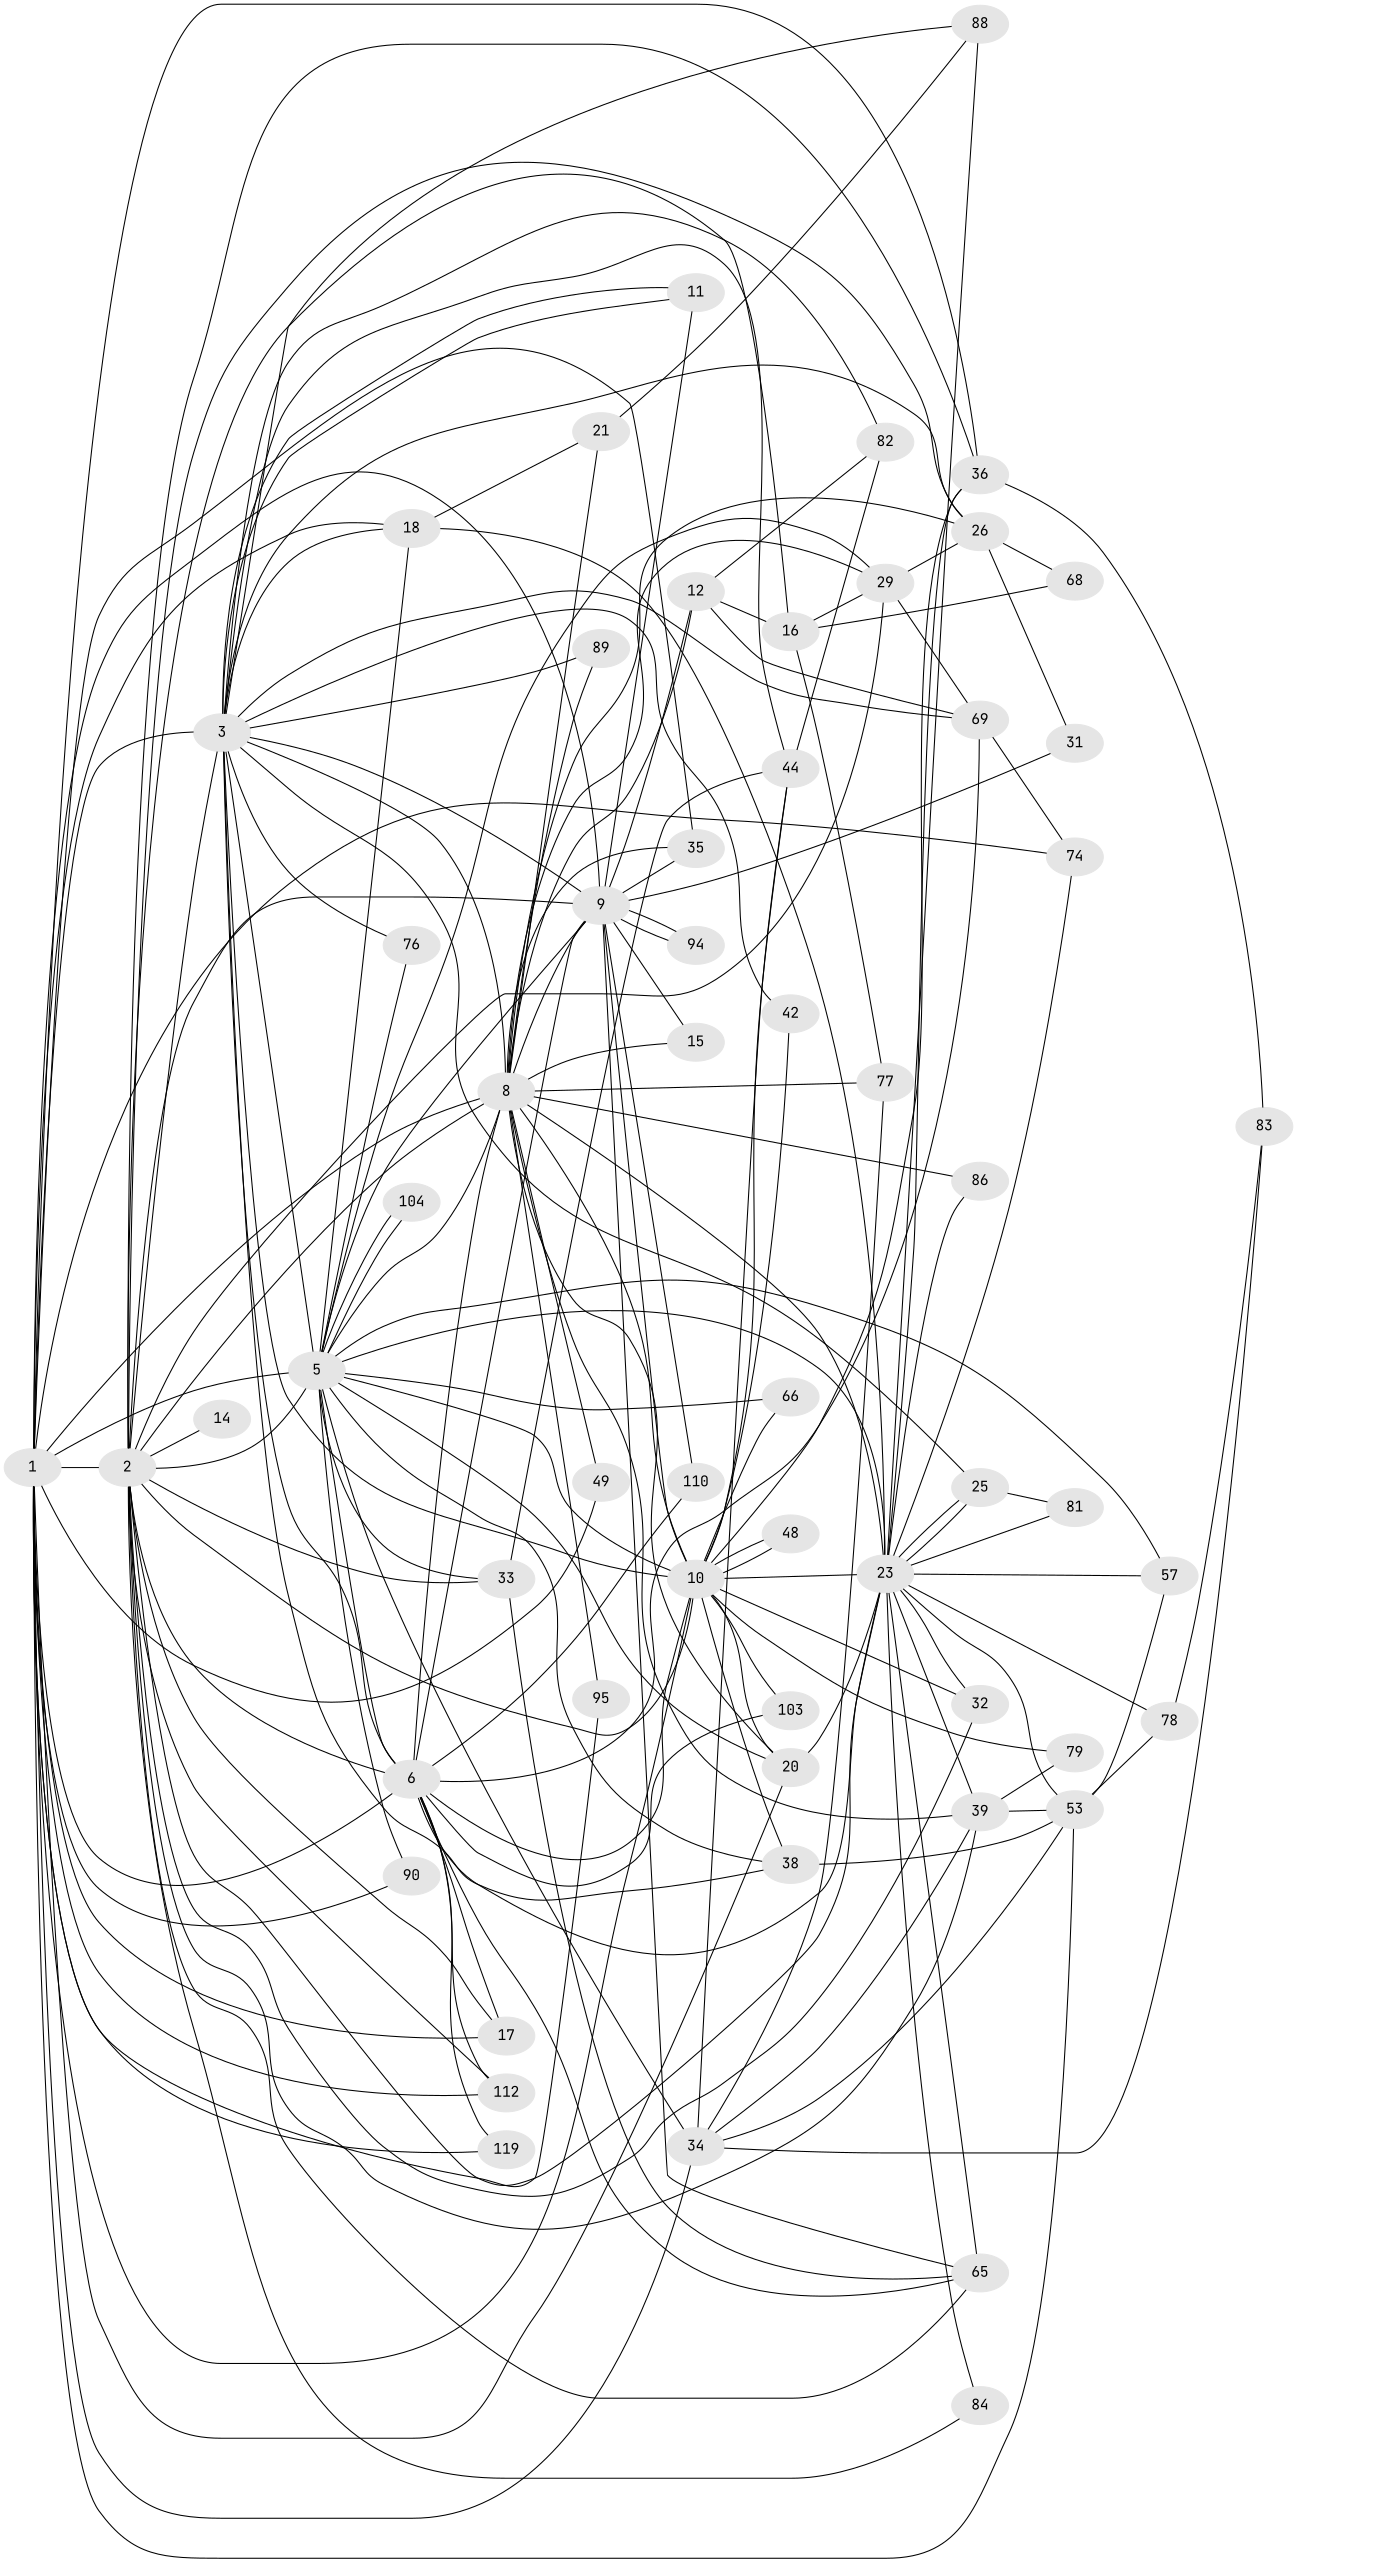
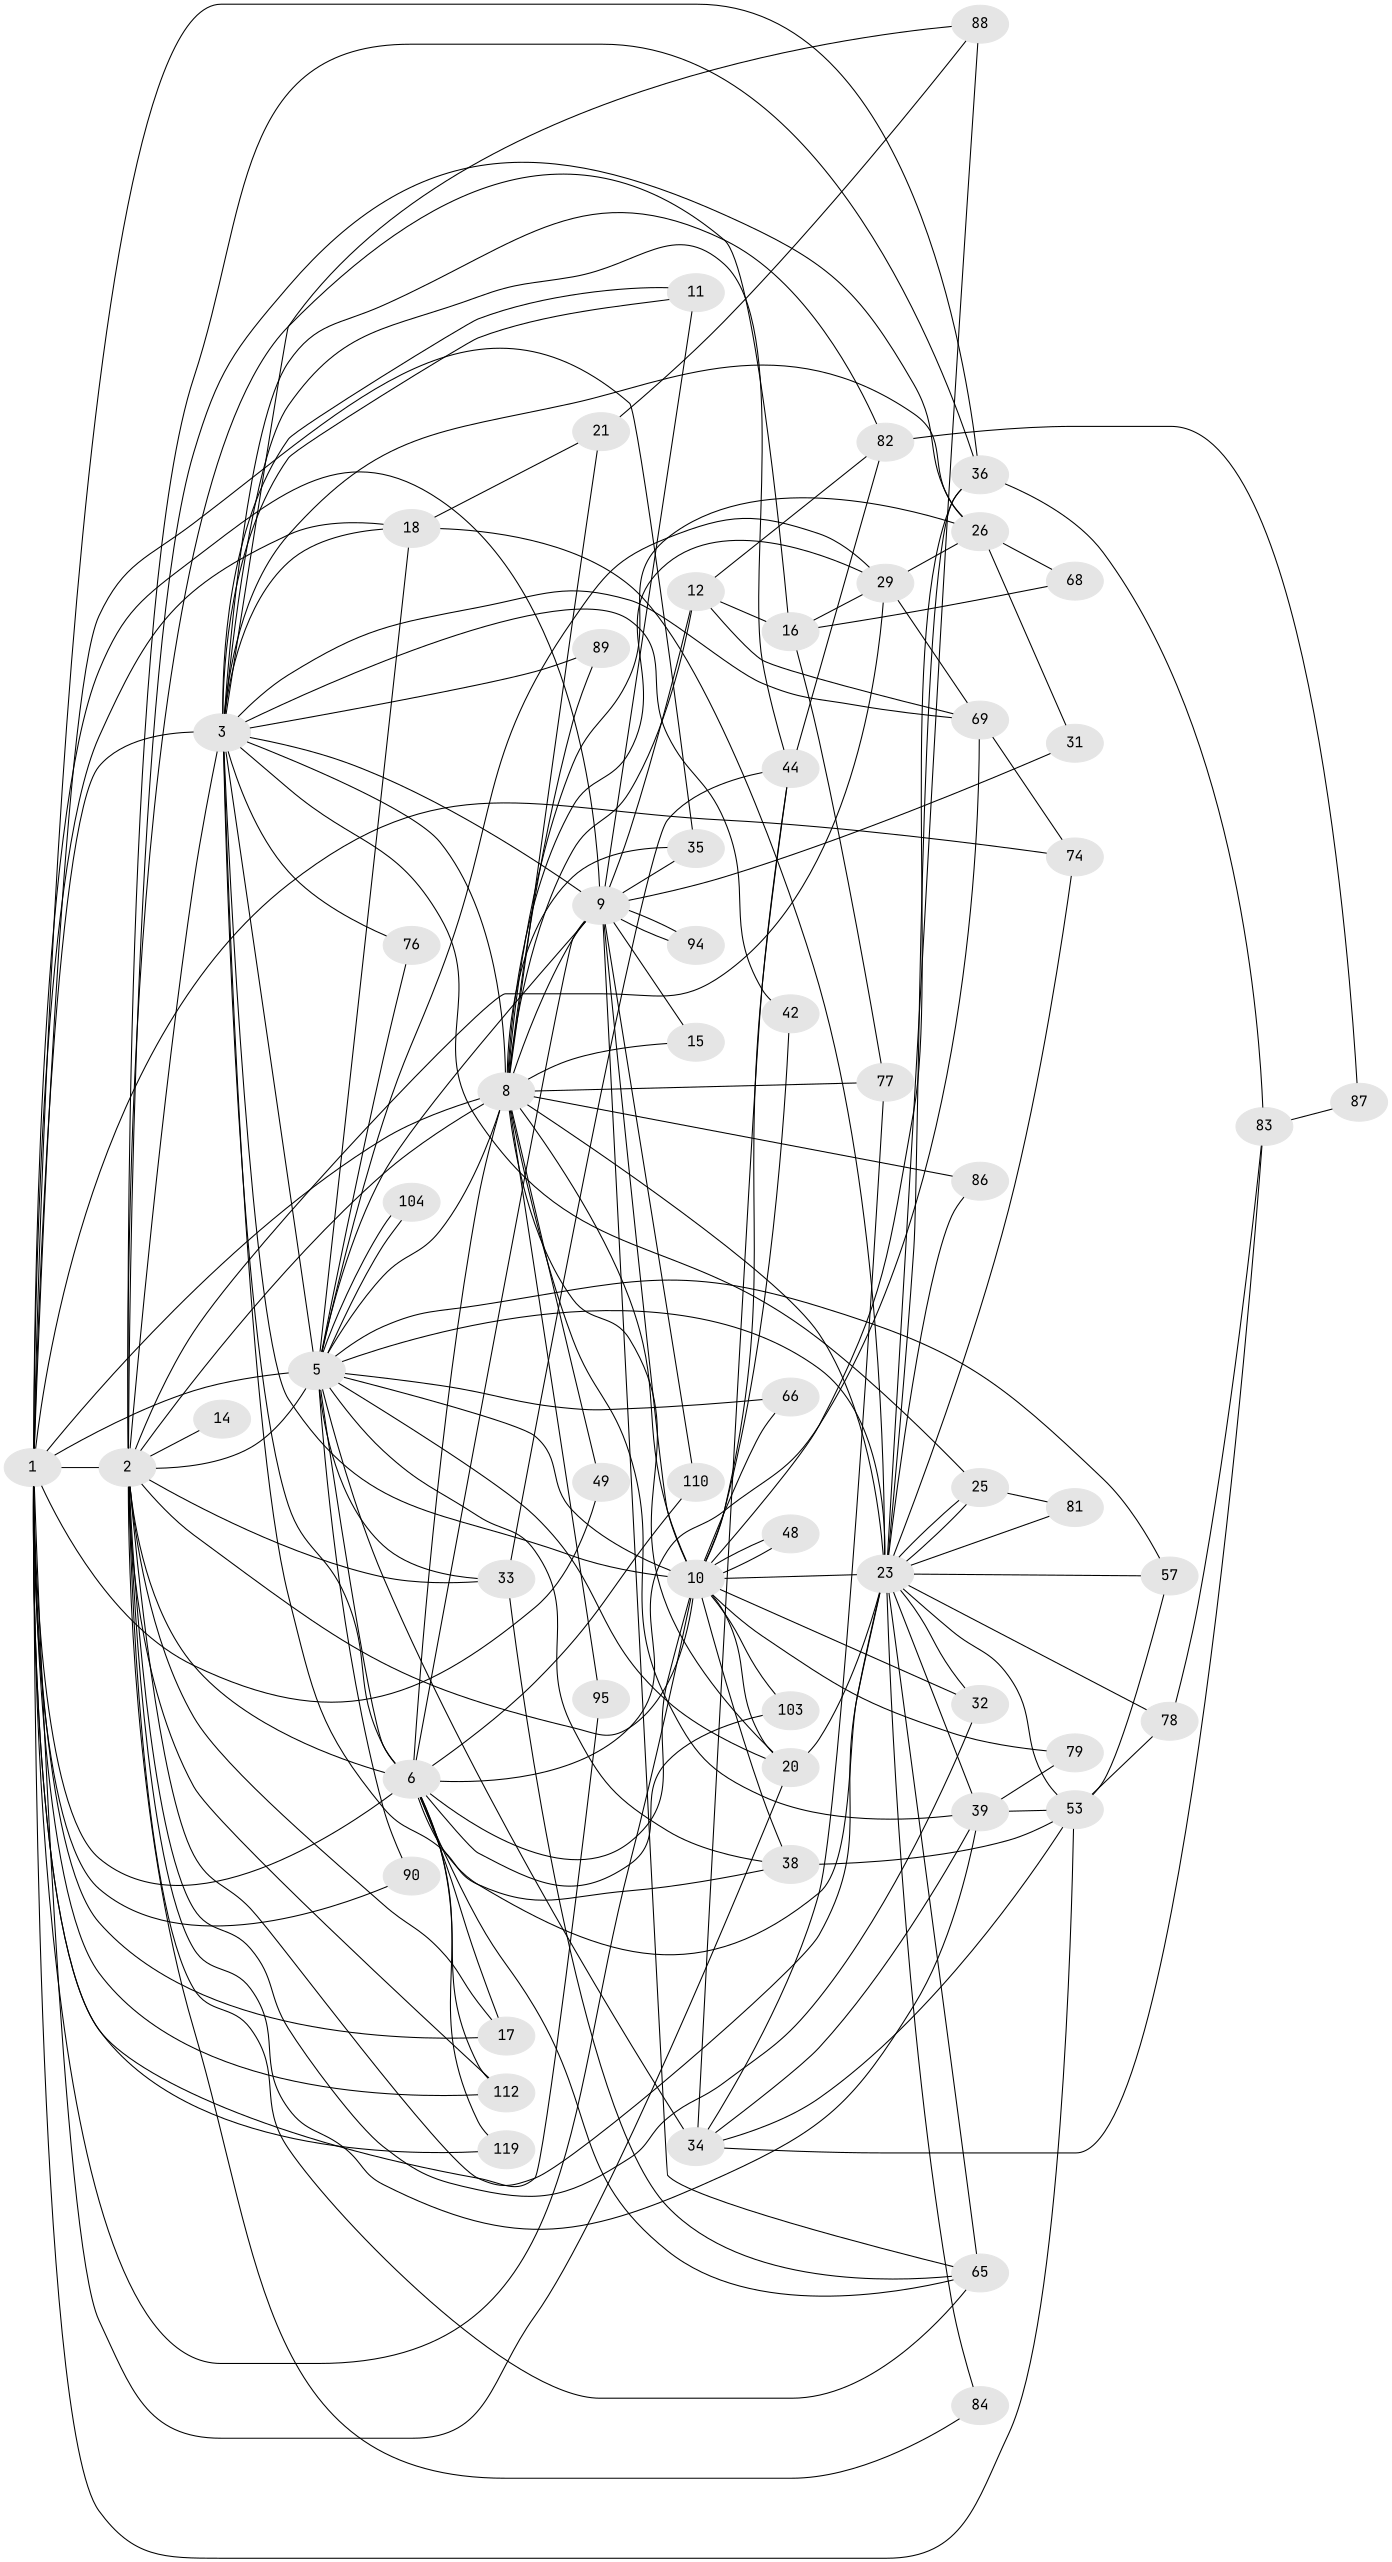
edge "9" -- "2": removed
node "87": added
edge "1" -- "34": removed
